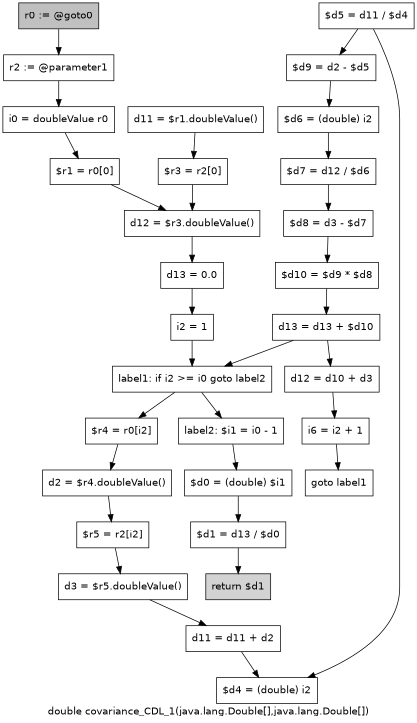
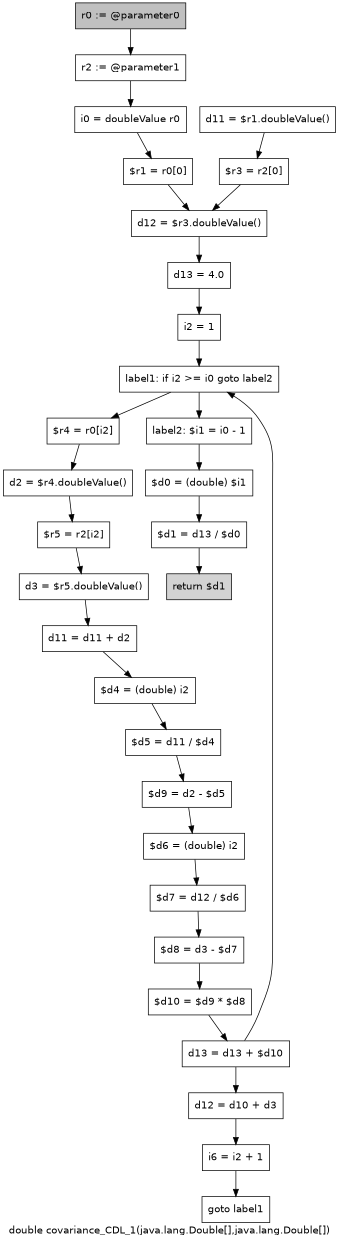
node "r0 := @goto0": label "r0 := @goto0" -> "r0 := @parameter0"
node "d13 = 0.0": label "d13 = 0.0" -> "d13 = 4.0"
edge "$d5 = d11 / $d4" -> "$d4 = (double) i2": reversed
